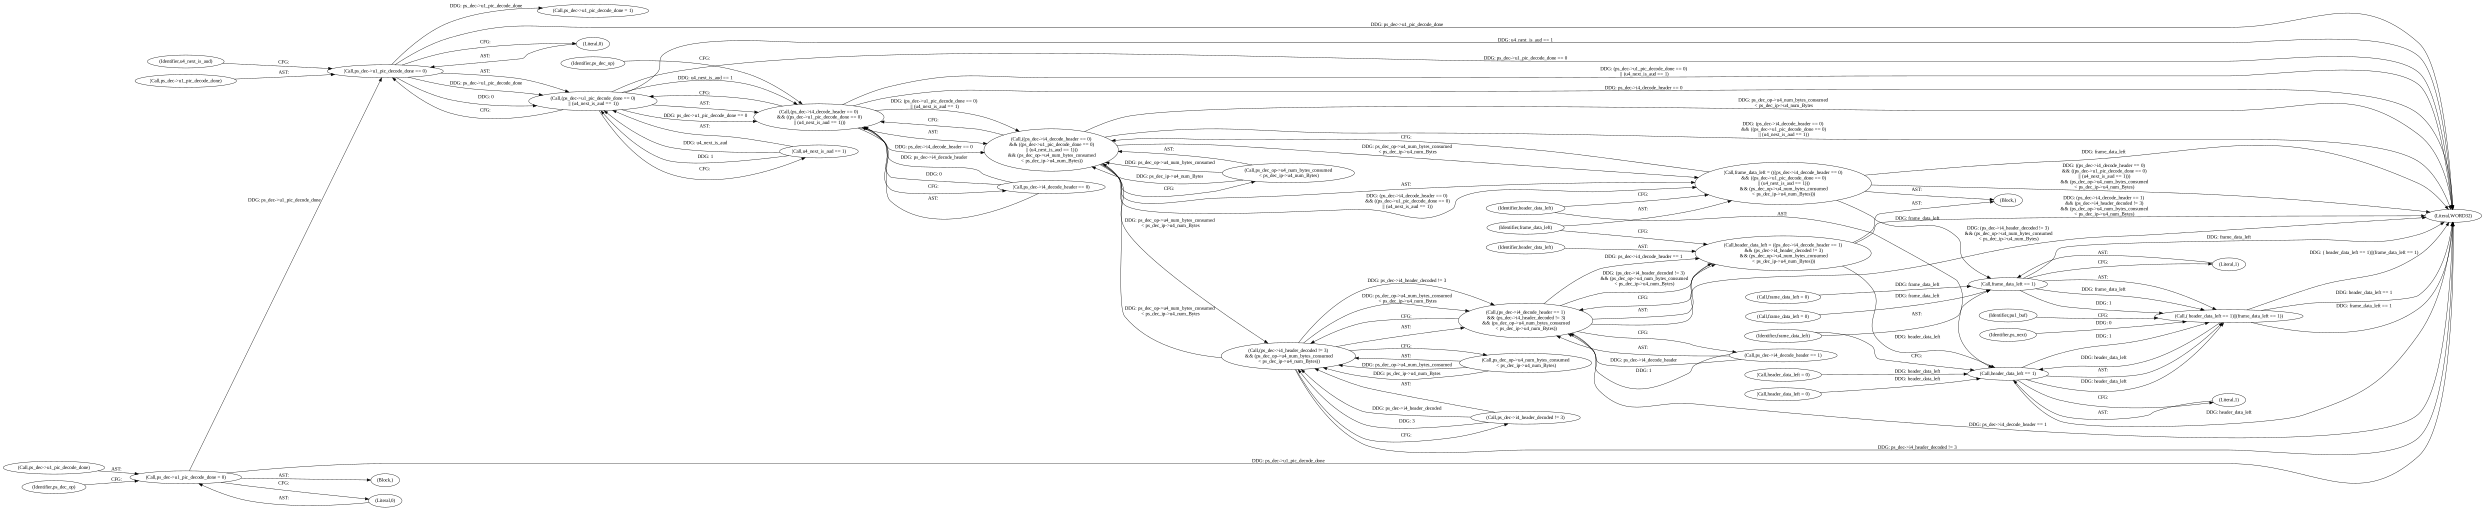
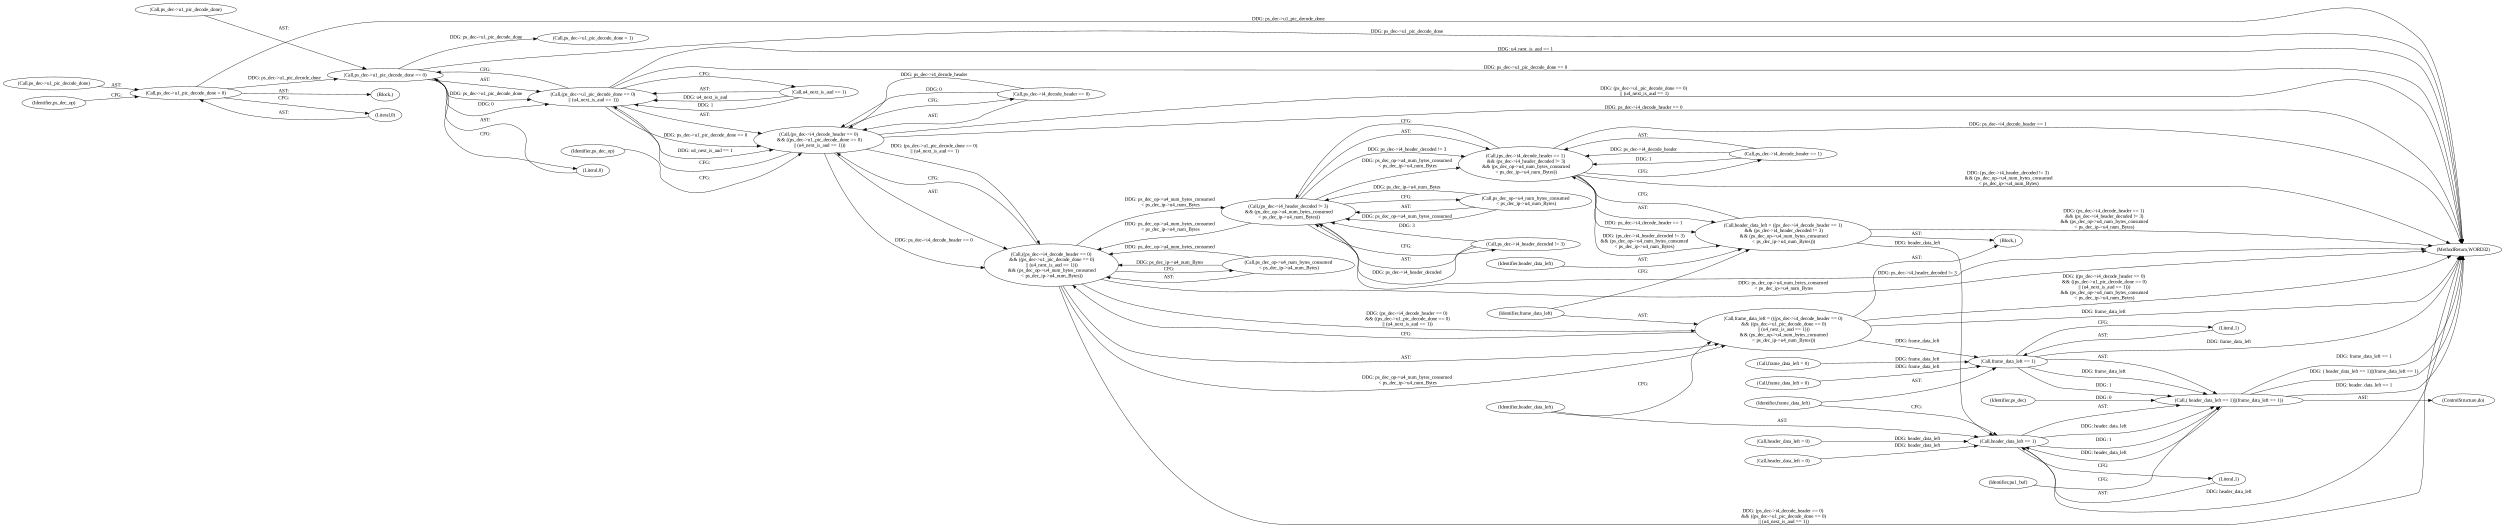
node "(Identifier,u4_next_is_aud)": removed
node "(Literal,WORD32)": label "(Literal,WORD32)" -> "(MethodReturn,WORD32)"
node "(Identifier,ps_next)": label "(Identifier,ps_next)" -> "(Identifier,ps_dec)"
node "(ControlStructure,do)": added
